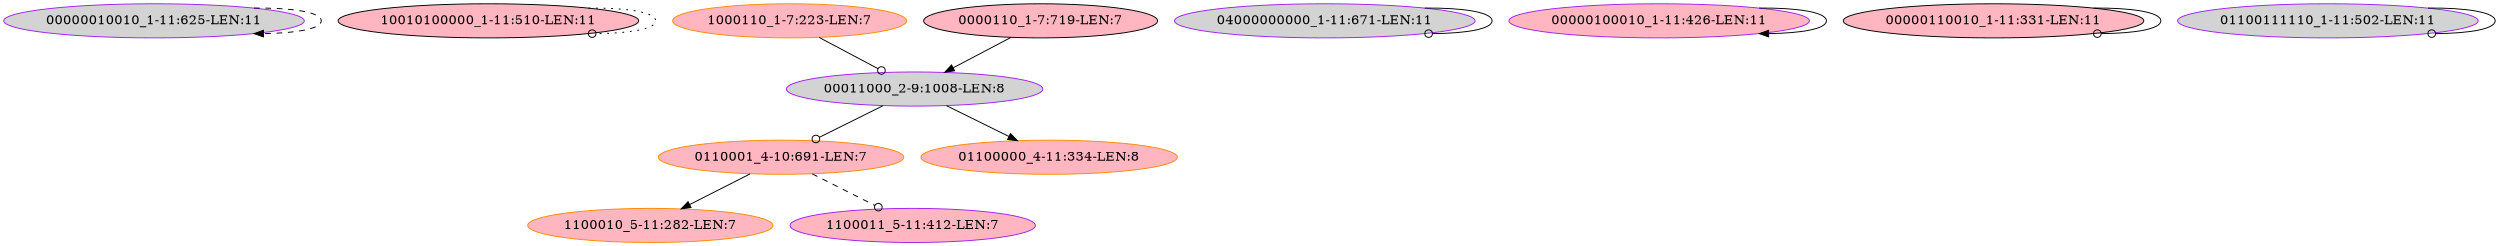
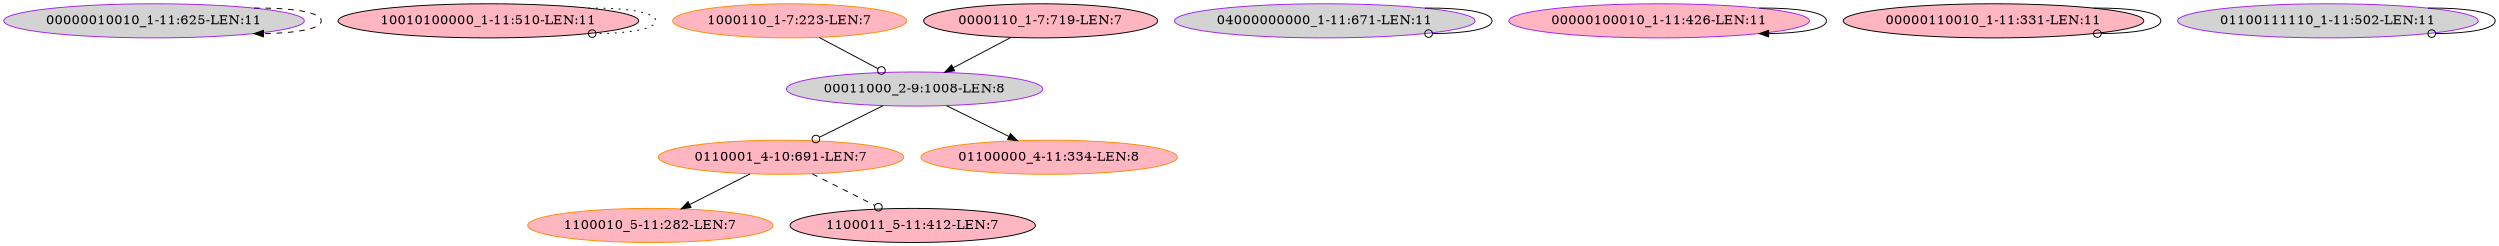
node "1100011_5-11:412-LEN:7": color purple -> black
